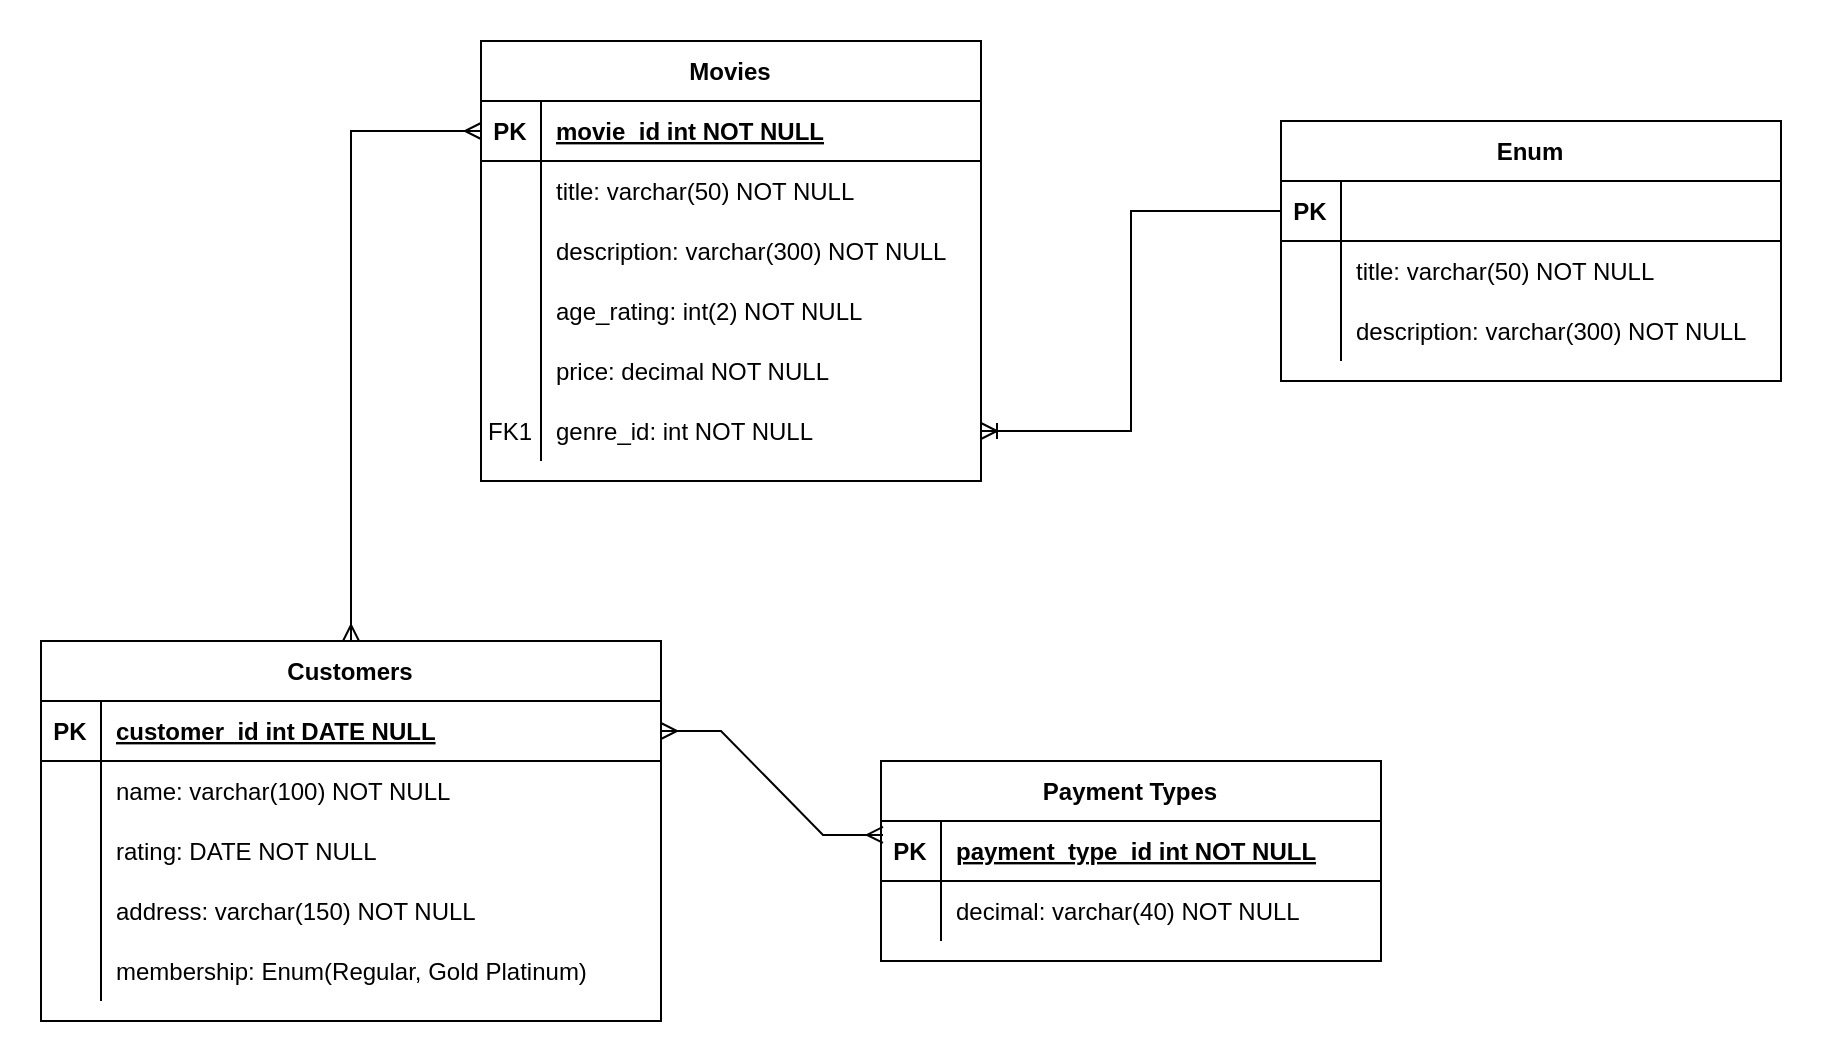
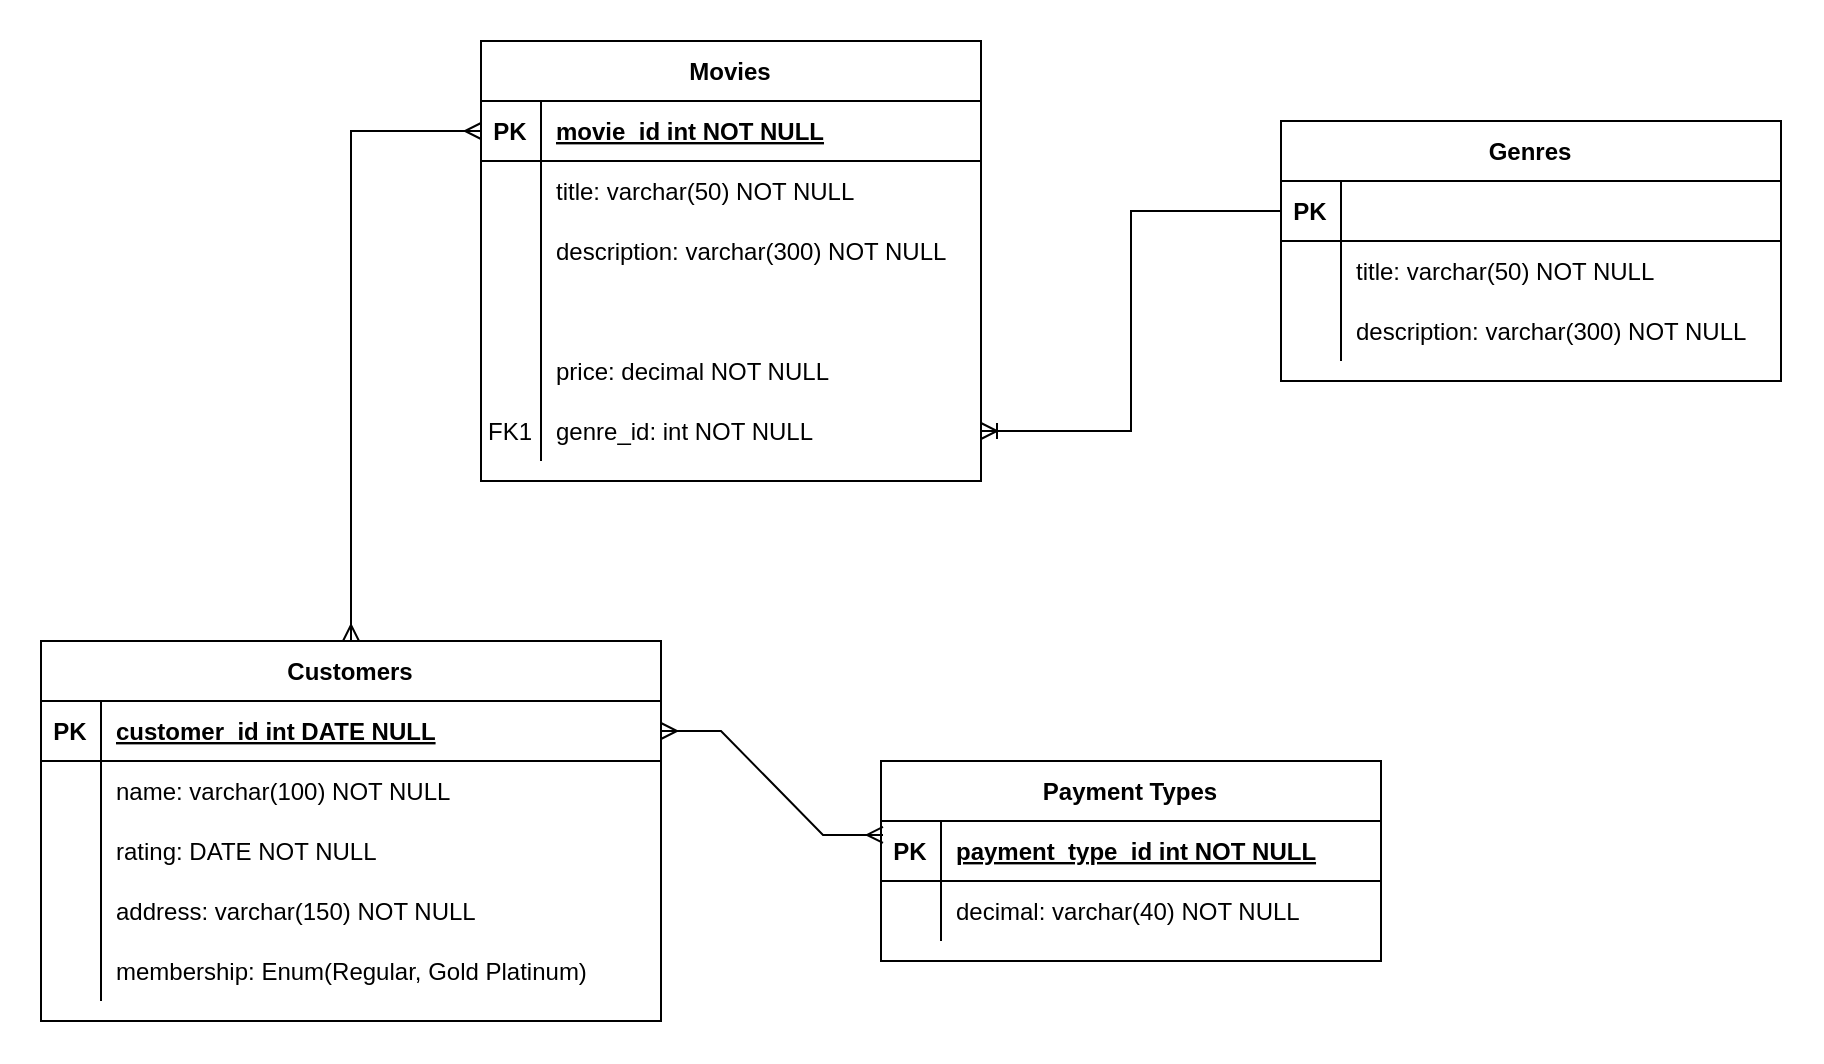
node "Enum": label "Enum" -> "Genres"
node "age_rating: int(2) NOT NULL": removed
